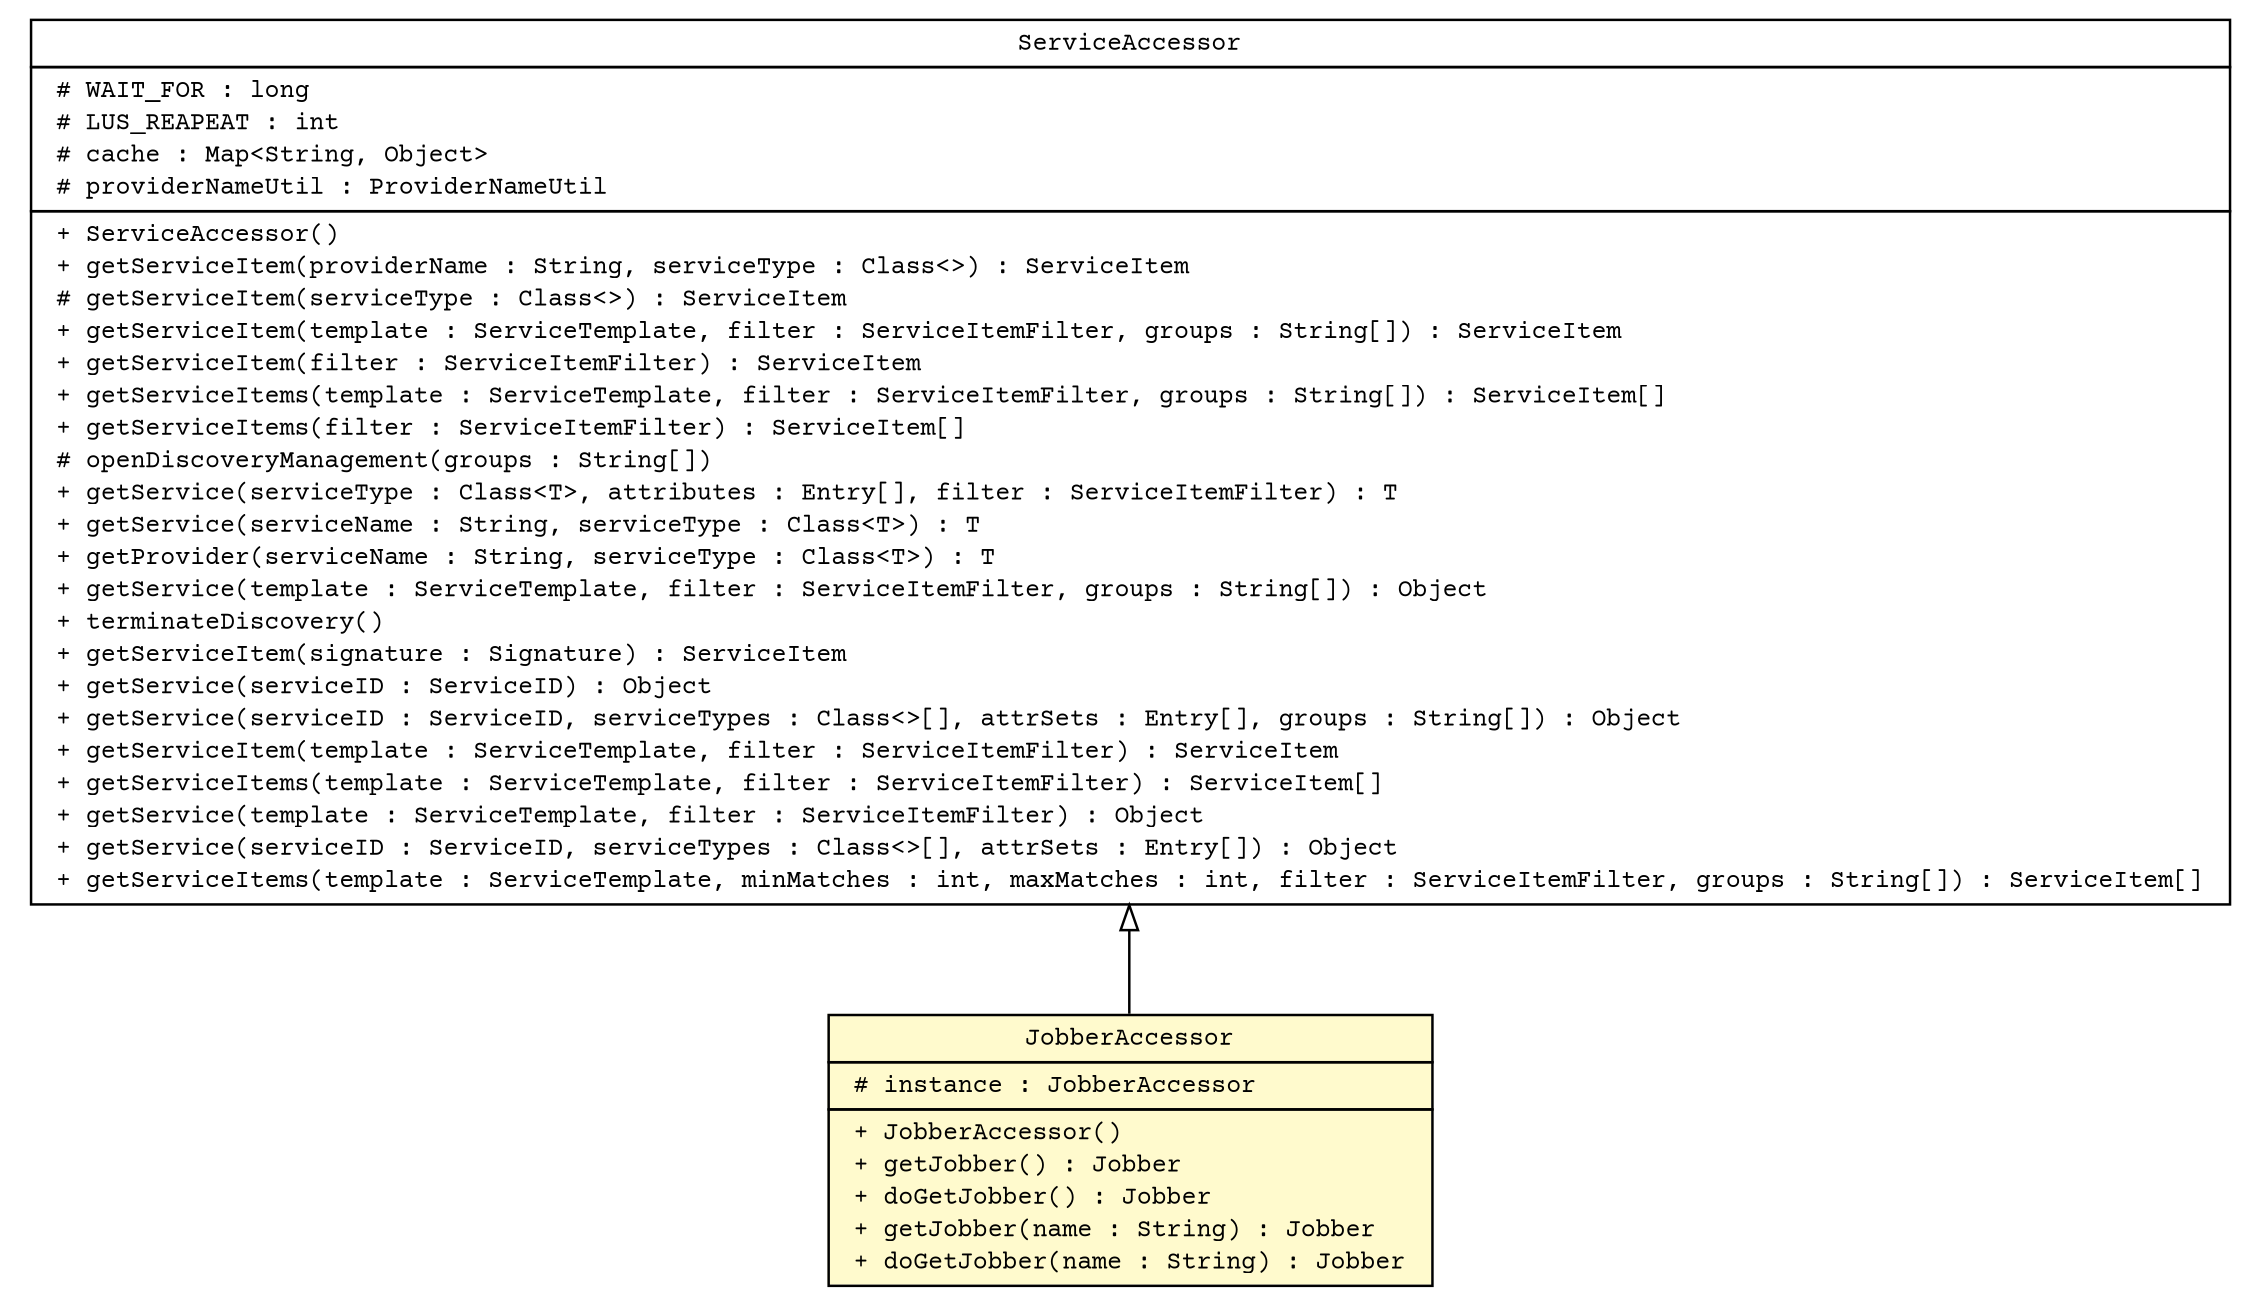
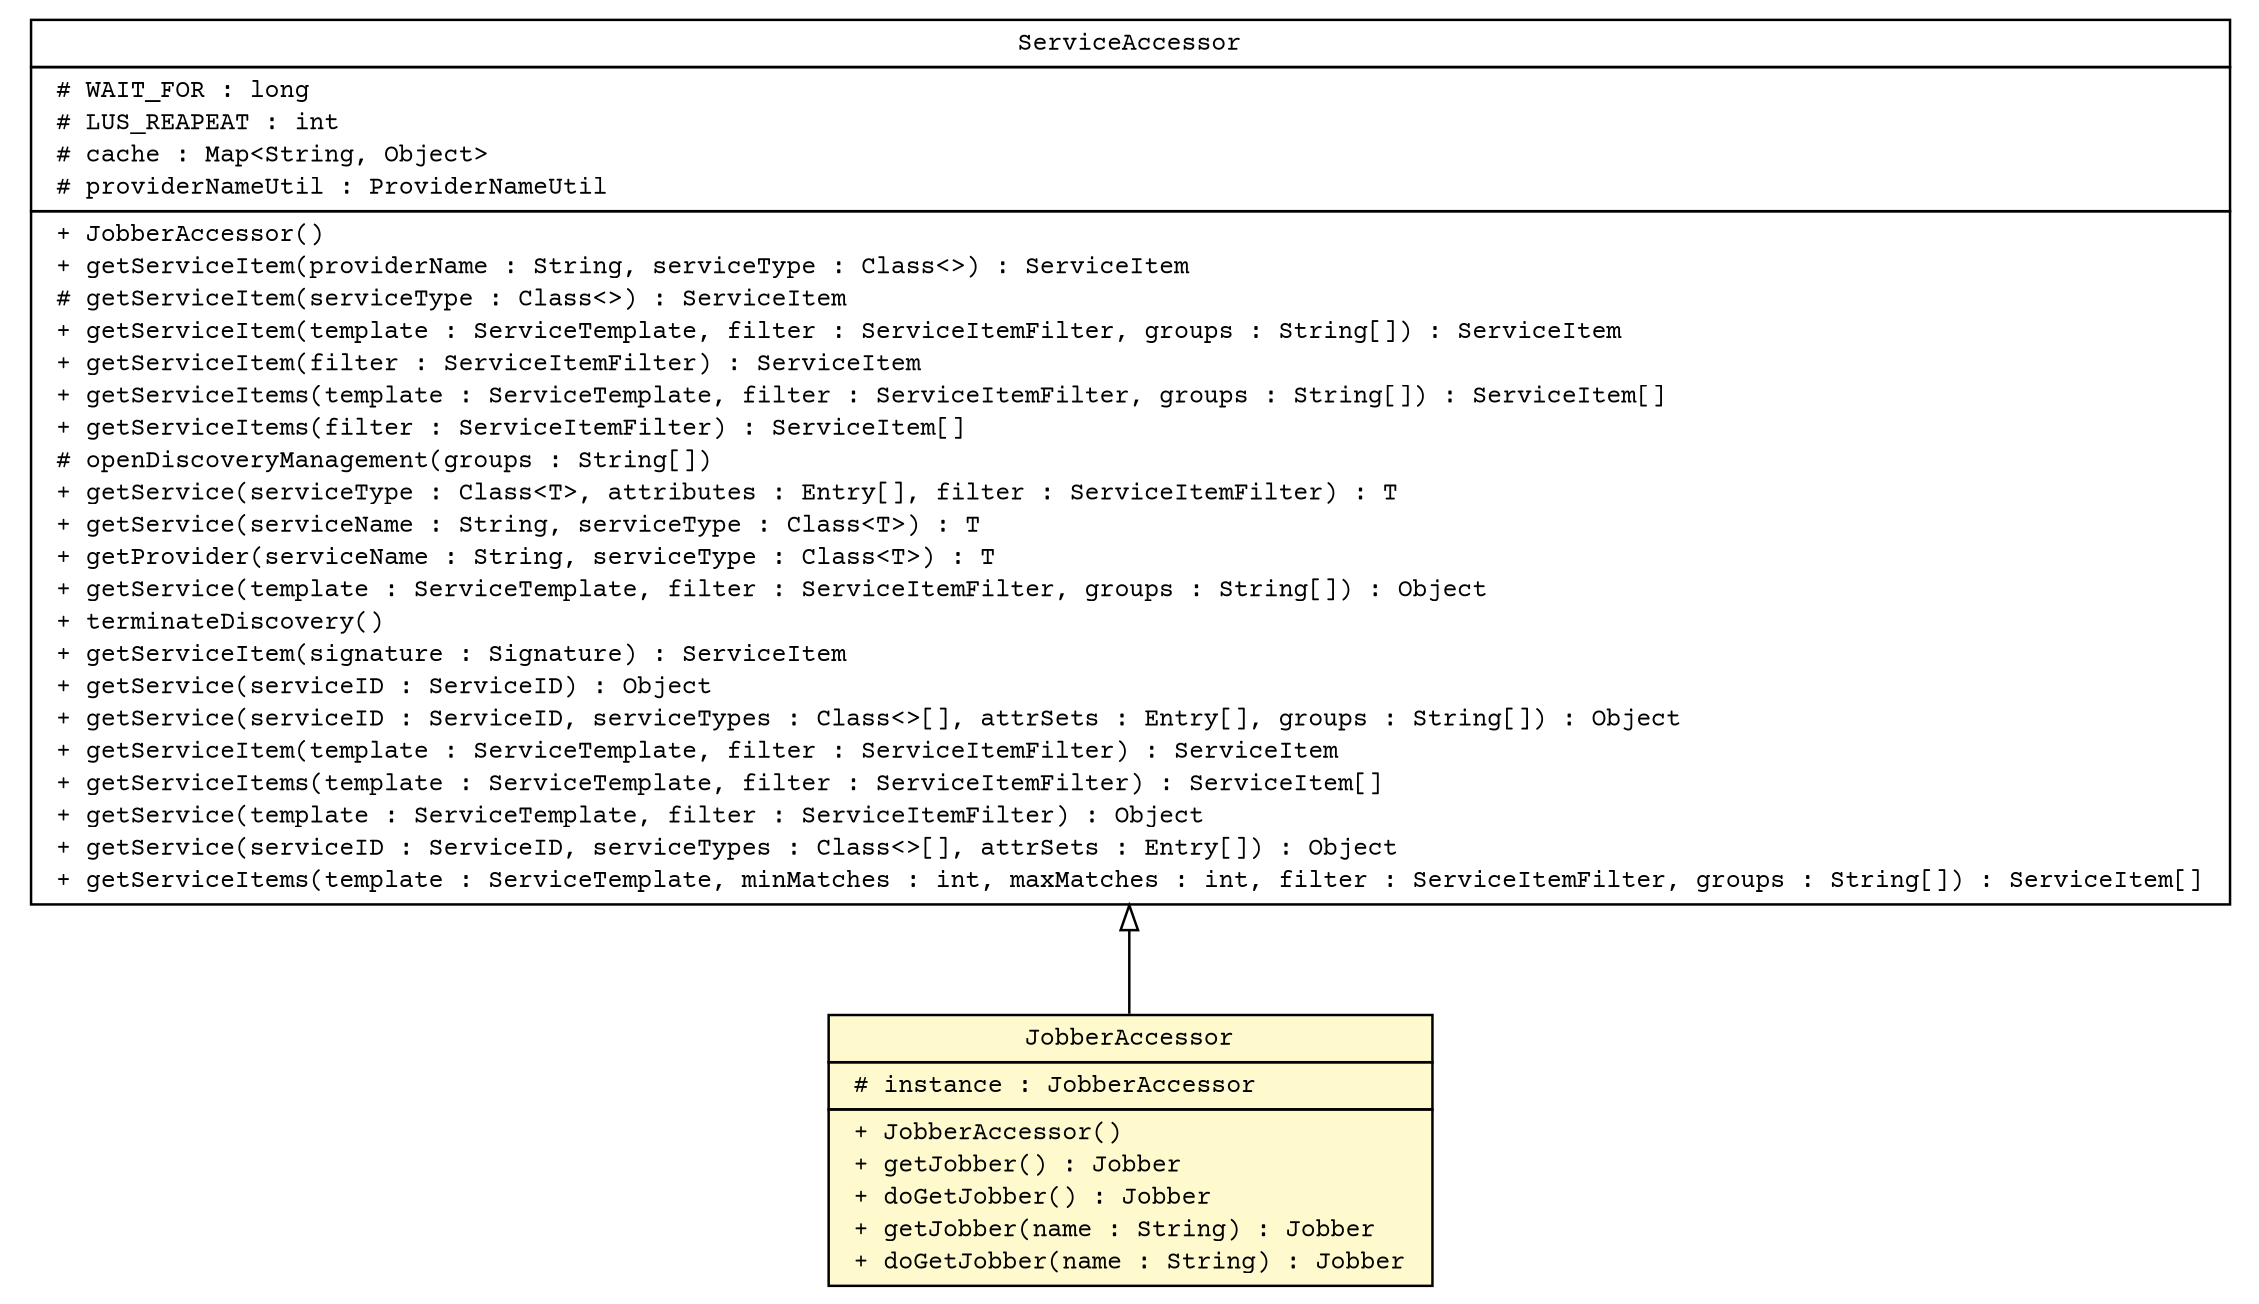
node "ServiceAccessor": text "+ ServiceAccessor()" -> "+ JobberAccessor()"
